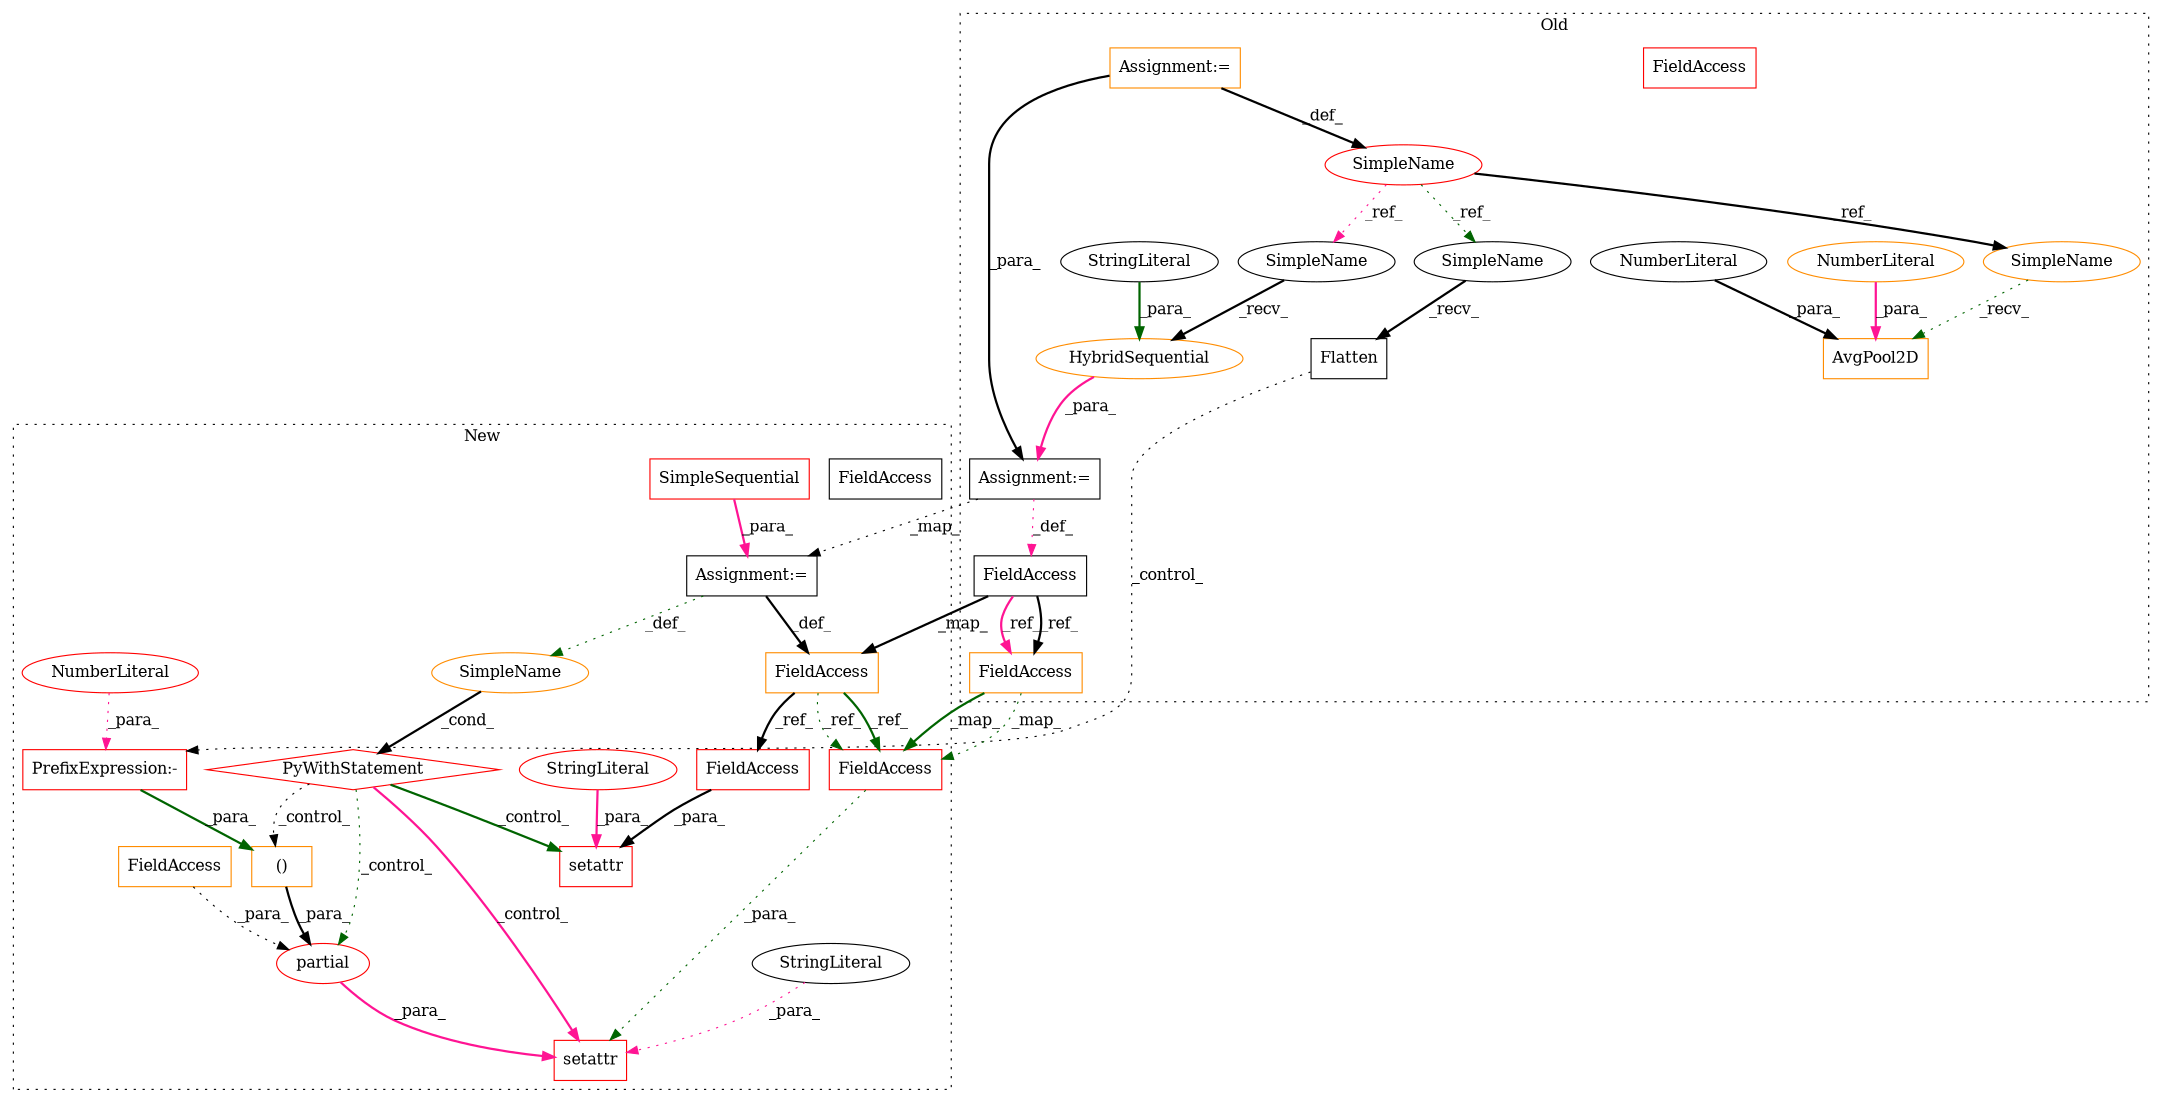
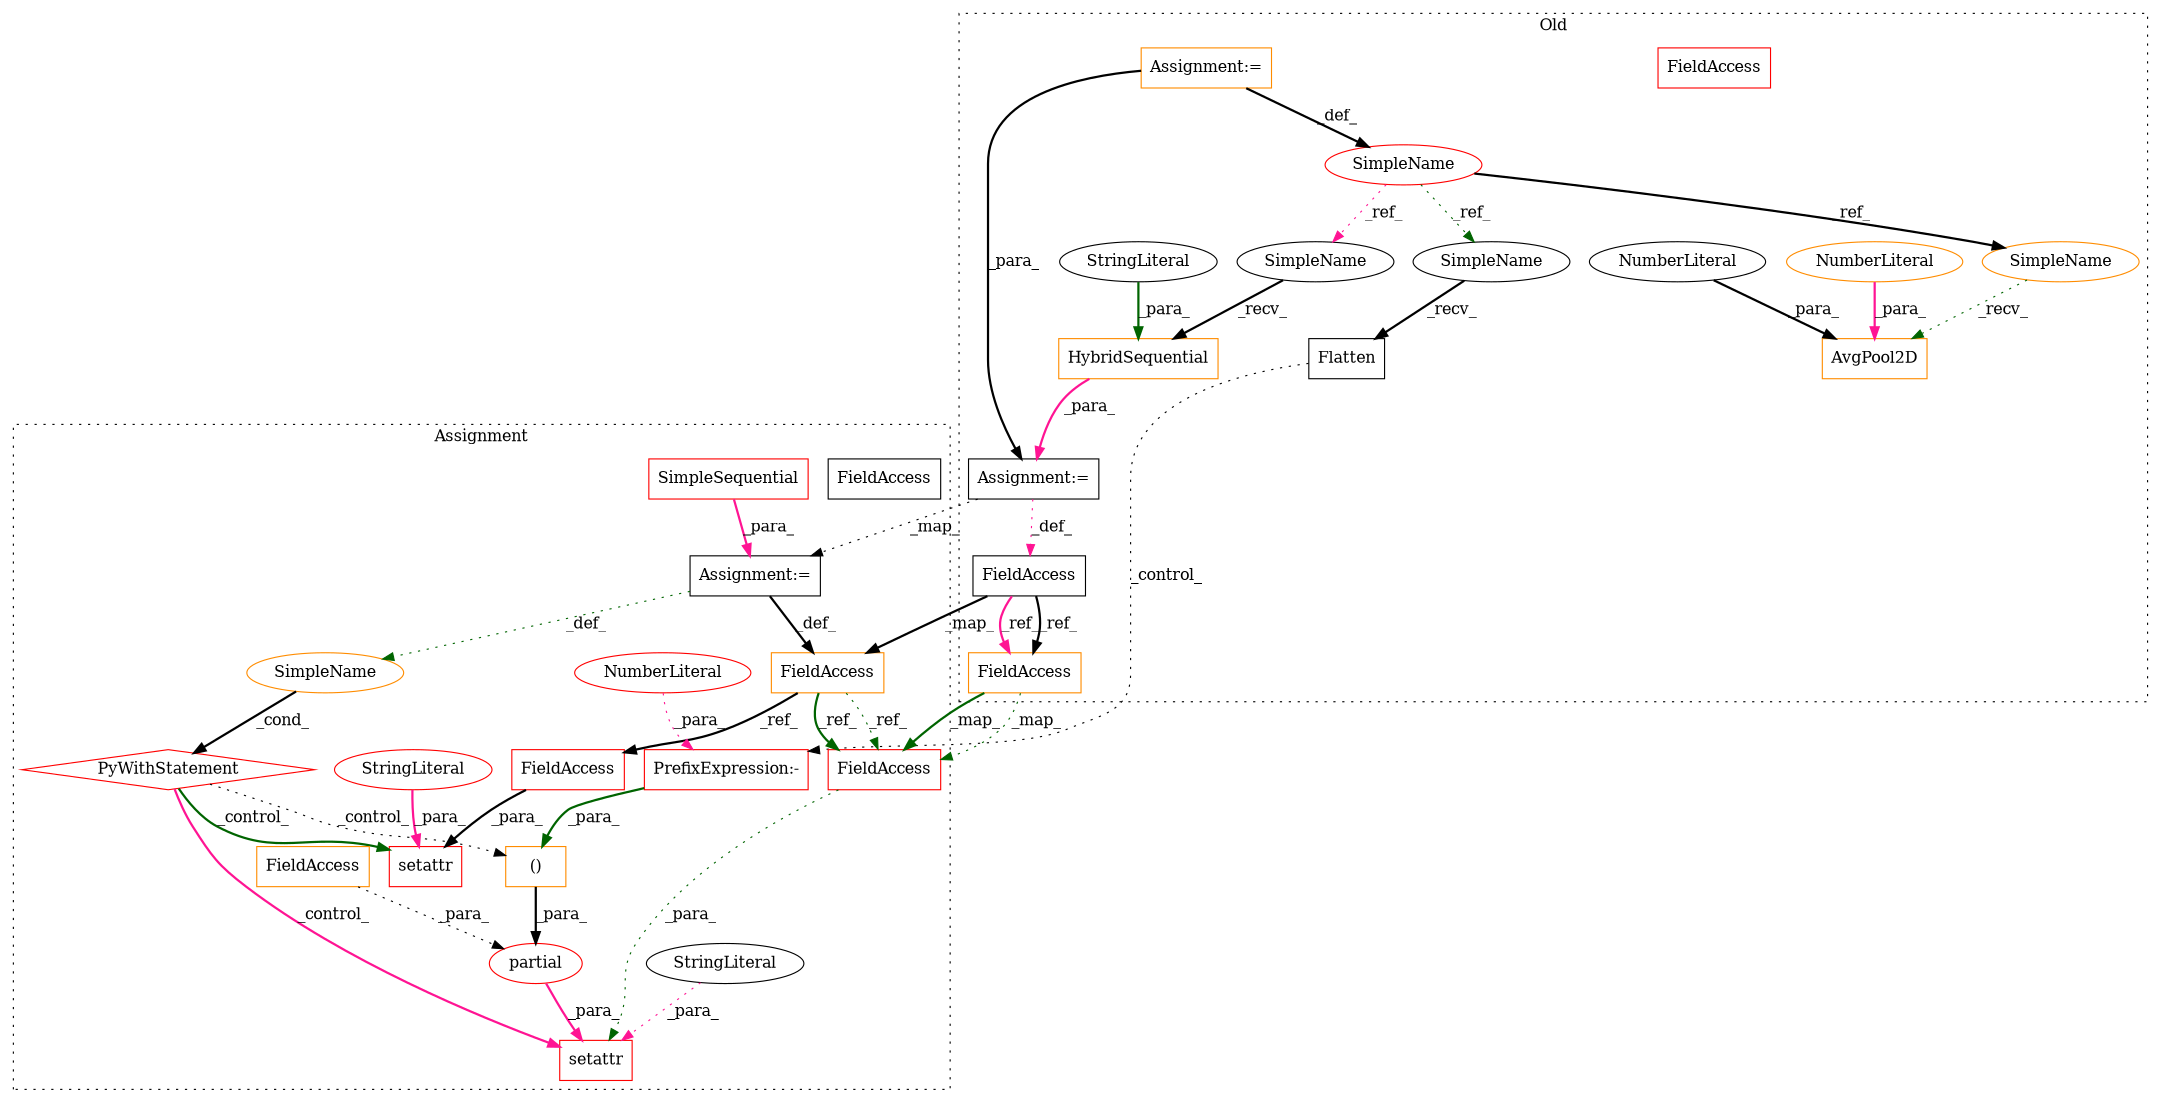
node "HybridSequential": shape ellipse -> box
cluster "New": label "New" -> "Assignment"
edge "PyWithStatement" -> "partial": removed, label "_control_"
